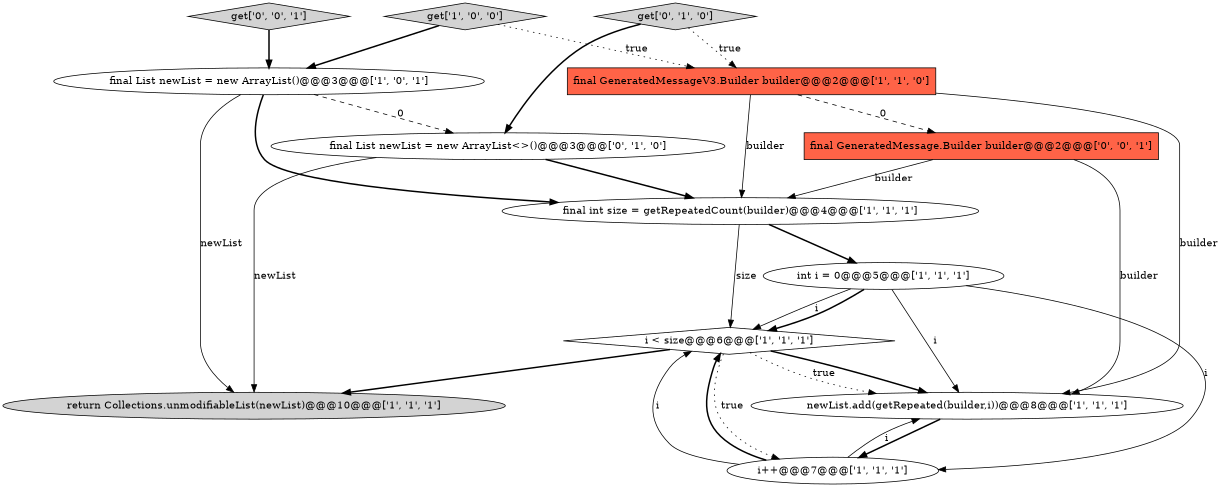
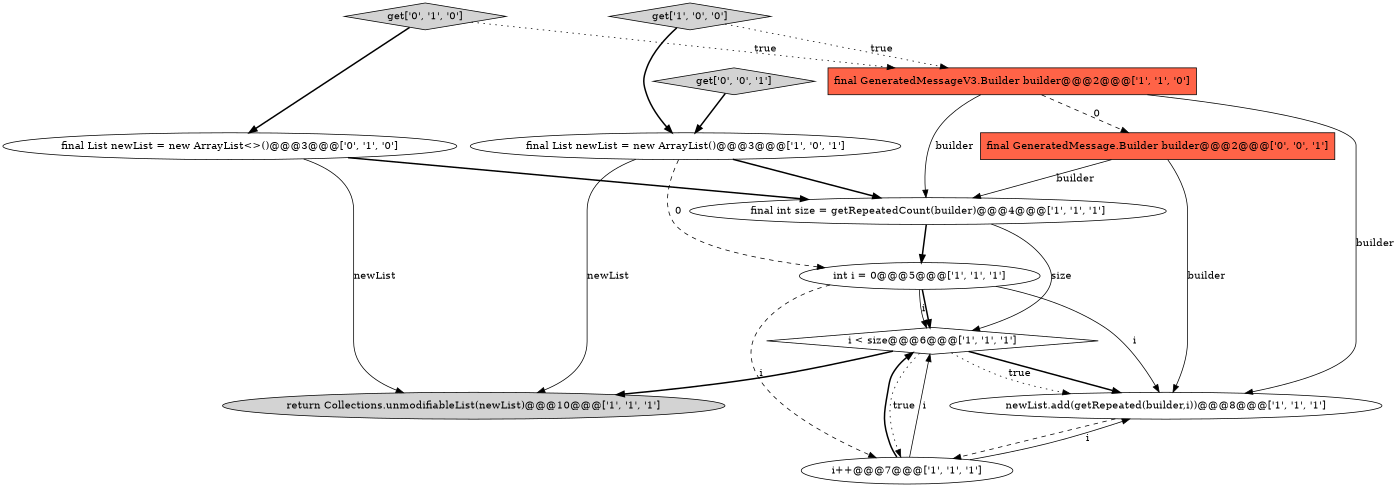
edge "final List newList = new ArrayList()@@@3@@@['1', '0', '1']" -> "final List newList = new ArrayList<>()@@@3@@@['0', '1', '0']": now "final List newList = new ArrayList()@@@3@@@['1', '0', '1']" -> "int i = 0@@@5@@@['1', '1', '1']"
edge "int i = 0@@@5@@@['1', '1', '1']" -> "i++@@@7@@@['1', '1', '1']": style solid -> dashed
edge "newList.add(getRepeated(builder,i))@@@8@@@['1', '1', '1']" -> "i++@@@7@@@['1', '1', '1']": style bold -> dashed
